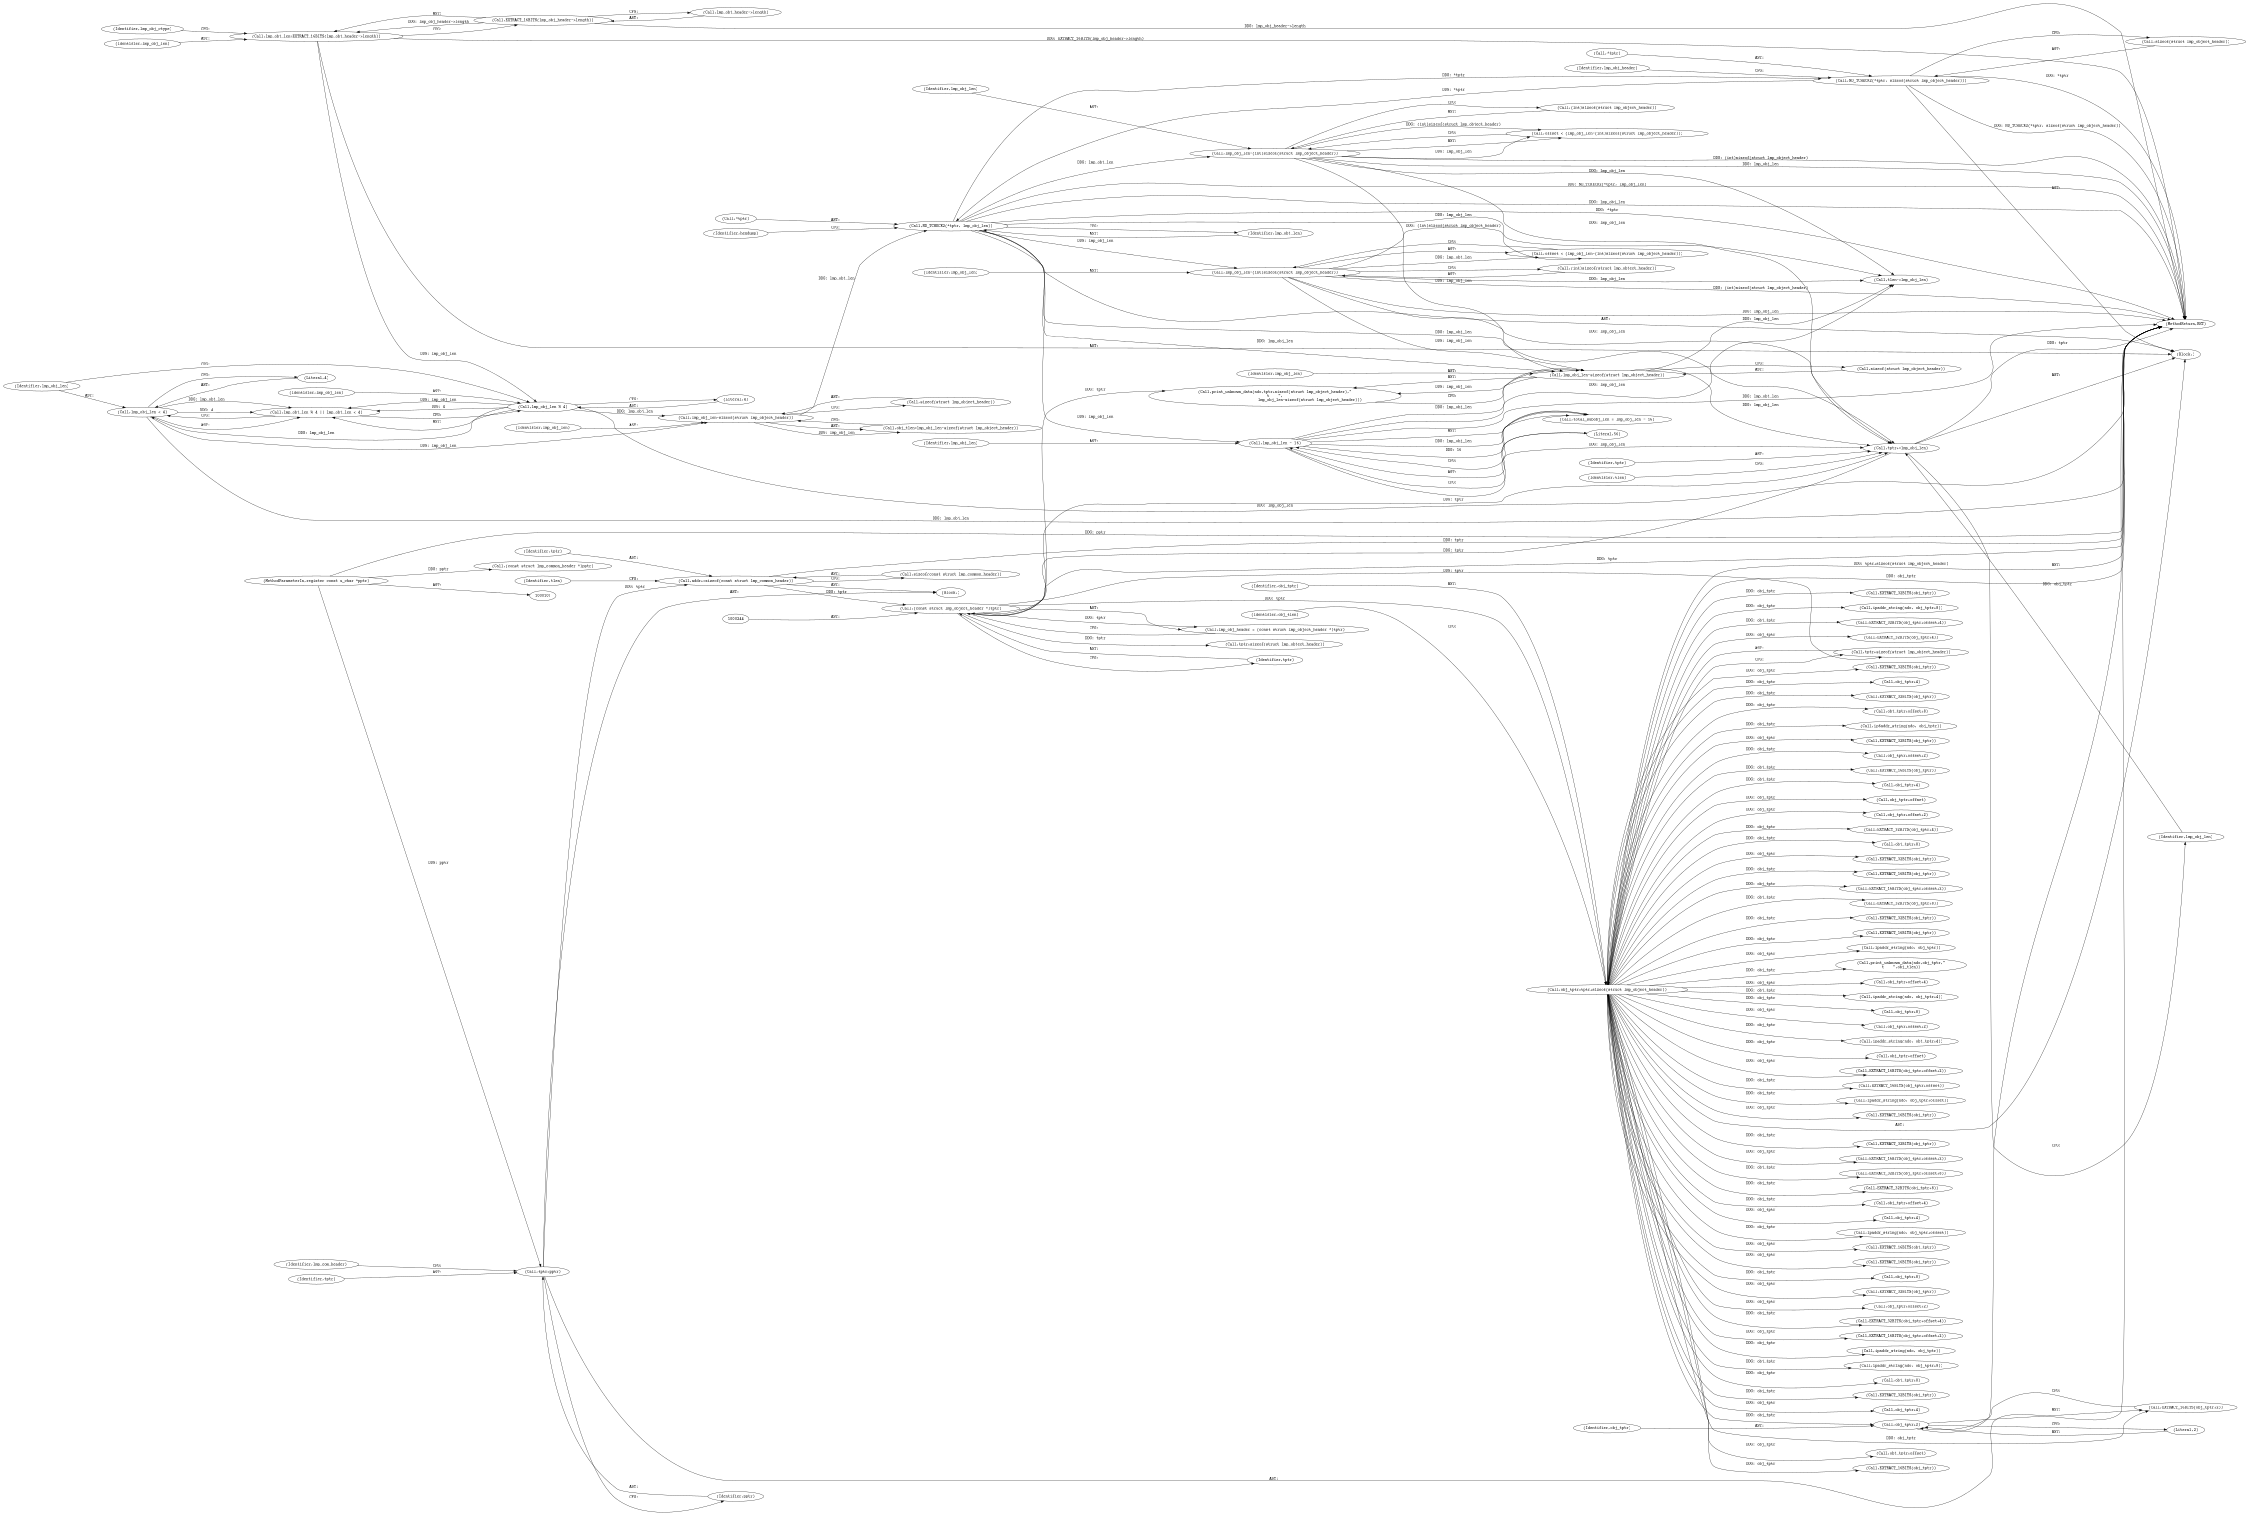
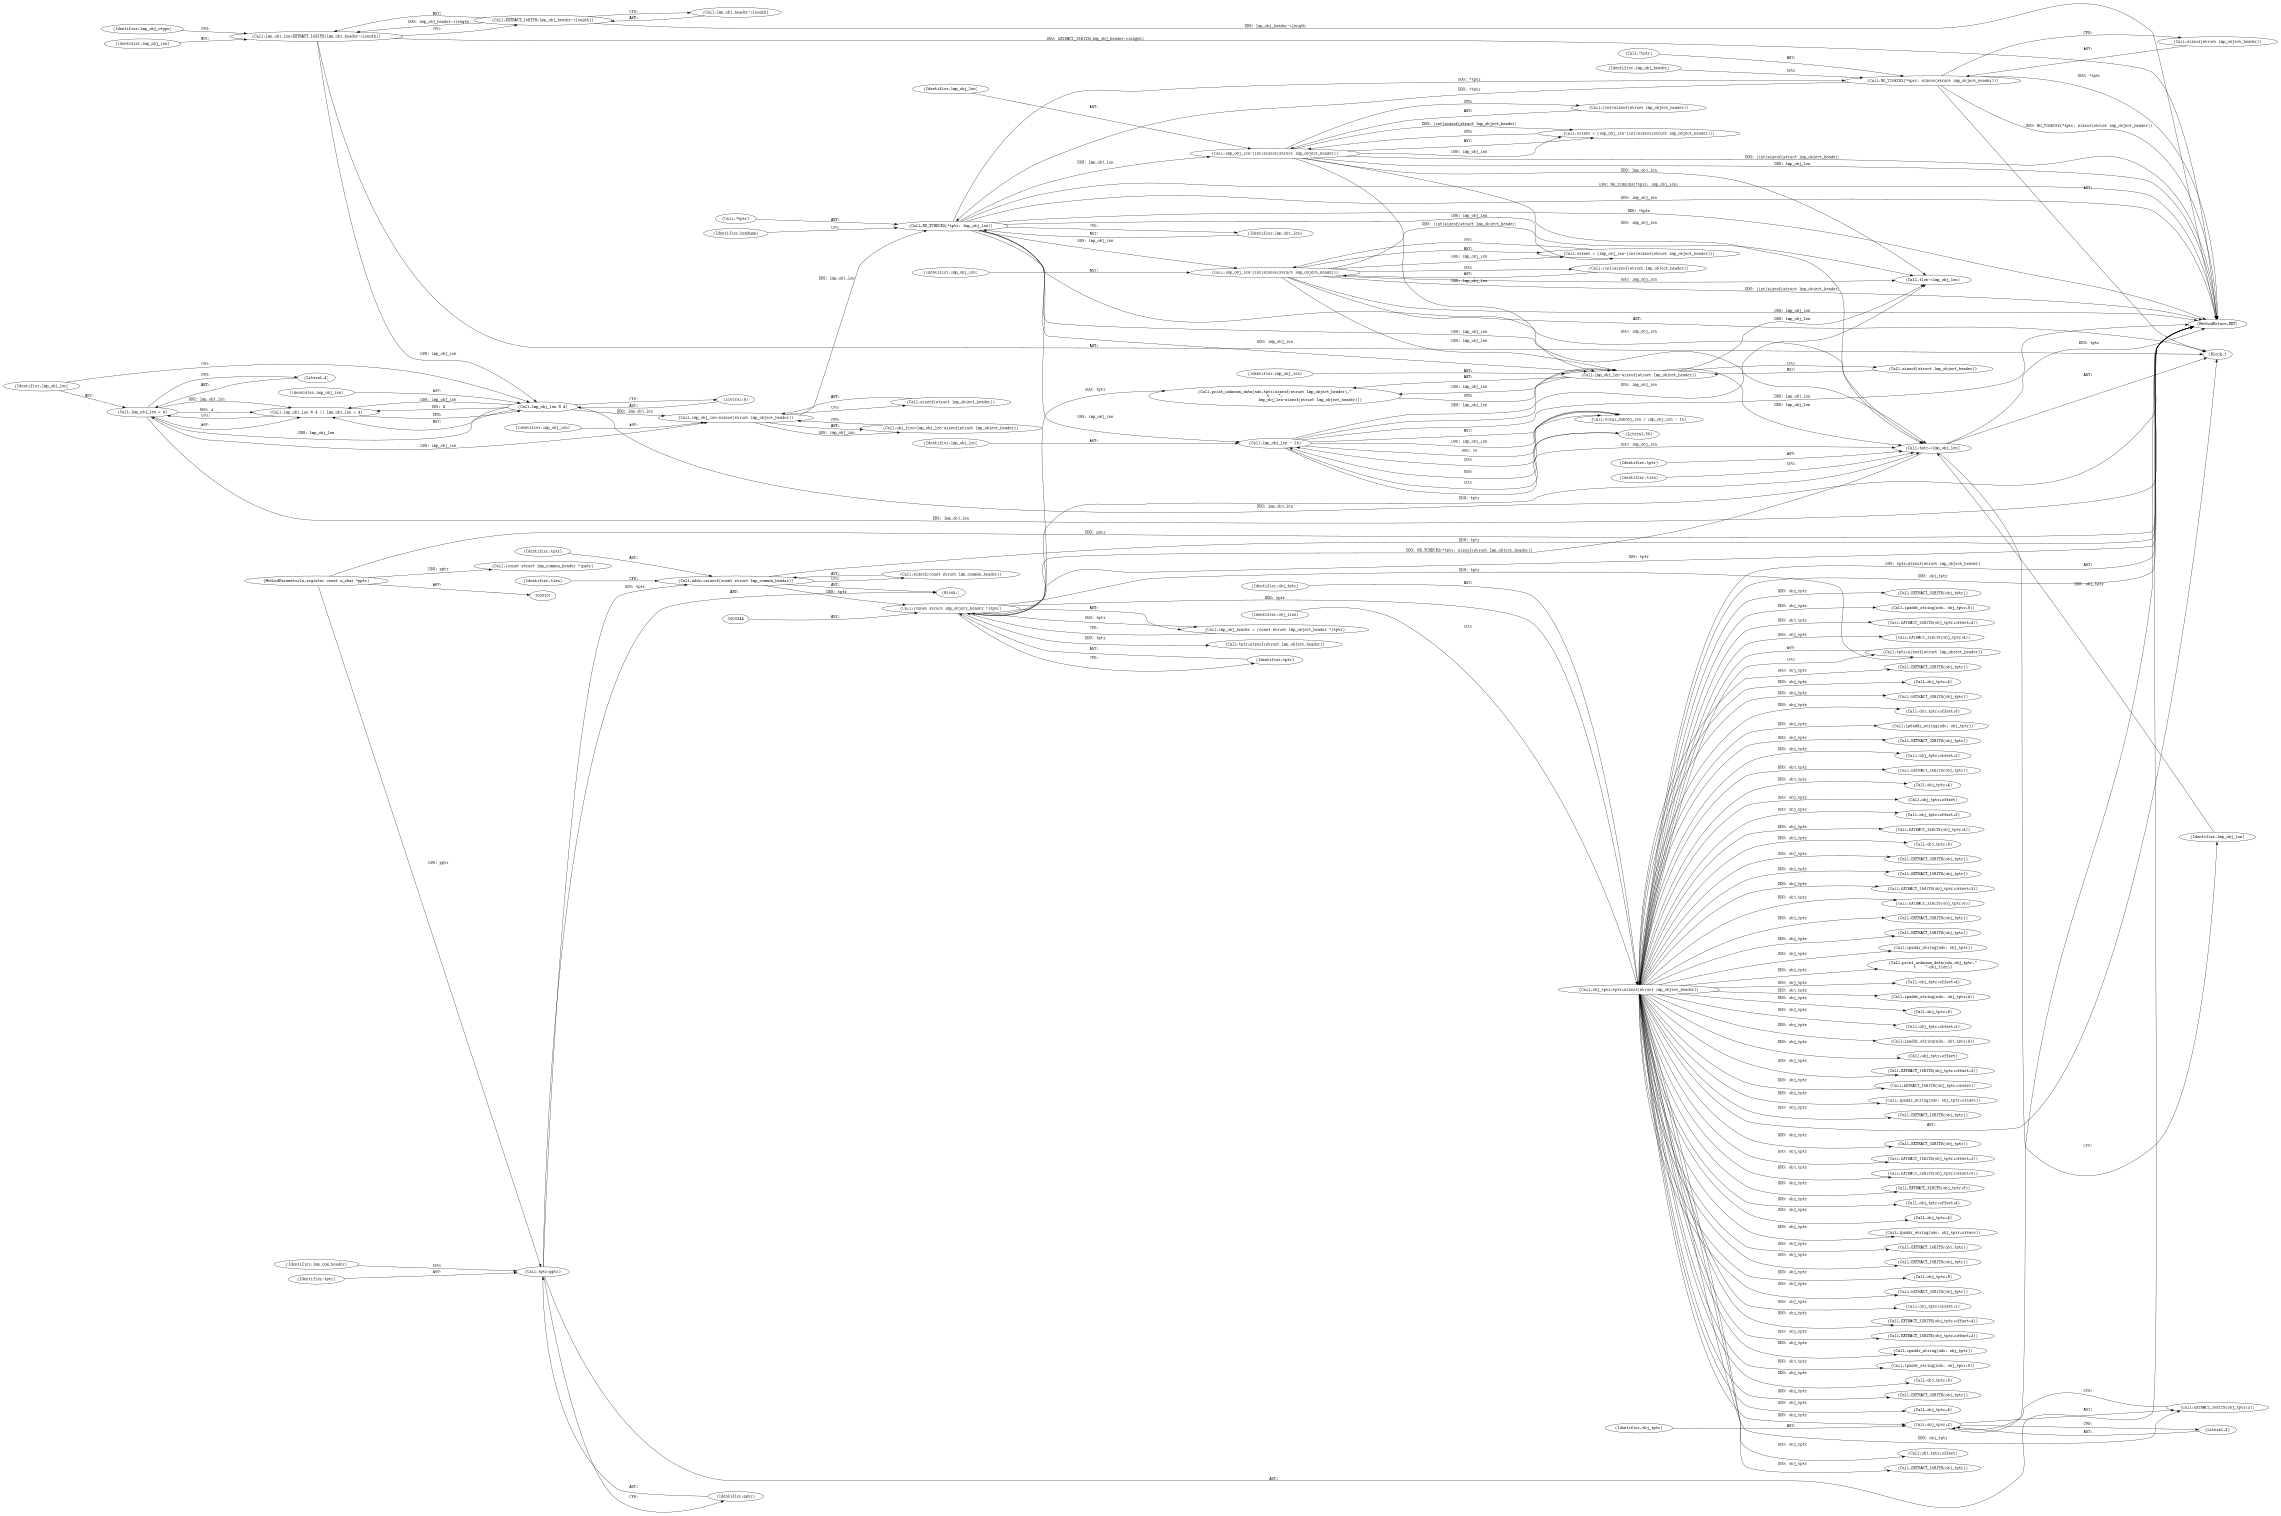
edge "(Literal,56)" -> "(Call,lmp_obj_len - 16)": label "AST: " -> "DDG: "
edge "(Call,tptr+=lmp_obj_len)" -> "(Call,(const struct lmp_object_header *)tptr)": label "DDG: tptr" -> "DDG: ND_TCHECK2(*tptr, sizeof(struct lmp_object_header))"
